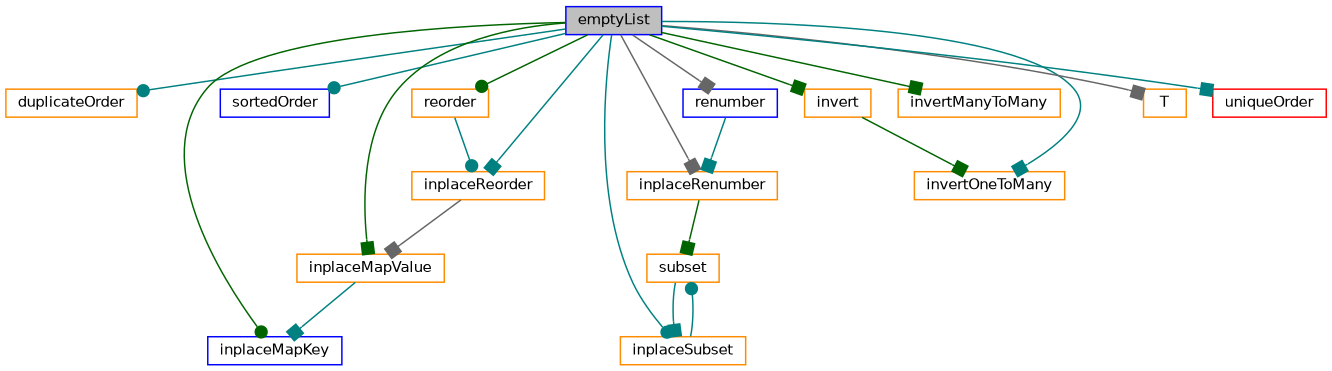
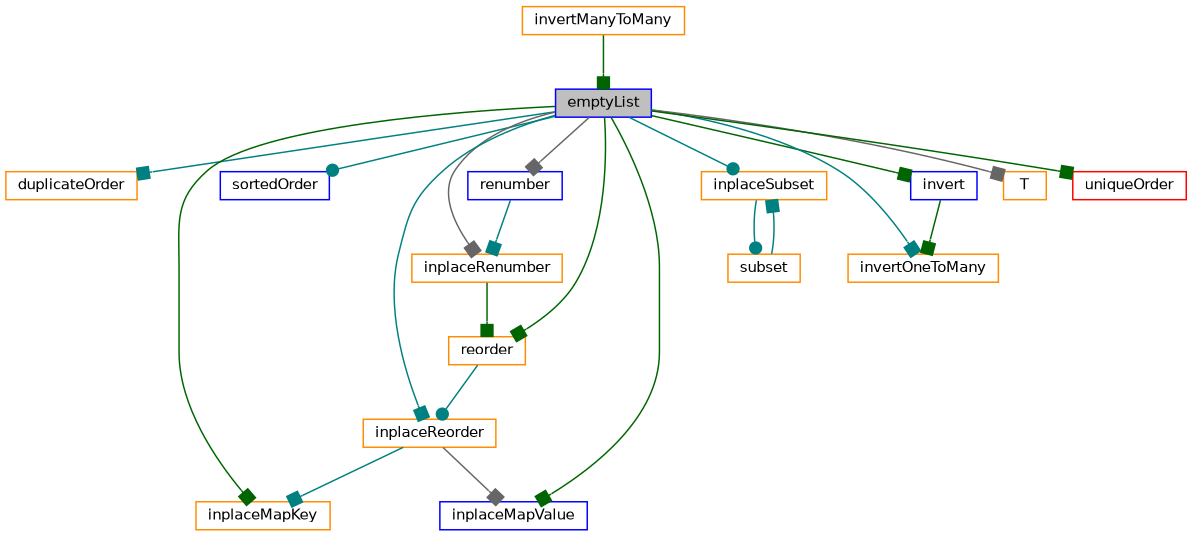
edge "emptyList" -> "uniqueOrder": color teal -> darkgreen
edge "emptyList" -> "duplicateOrder": arrowhead dot -> box
edge "emptyList" -> "reorder": arrowhead dot -> box
edge "emptyList" -> "invertManyToMany": reversed
edge "emptyList" -> "inplaceMapKey": arrowhead dot -> box
node "invert": color darkorange -> blue
edge "inplaceRenumber" -> "subset": now "inplaceRenumber" -> "reorder"
node "inplaceMapValue": color darkorange -> blue
edge "inplaceMapValue" -> "inplaceMapKey": now "inplaceReorder" -> "inplaceMapKey"
node "inplaceMapKey": color blue -> darkorange
